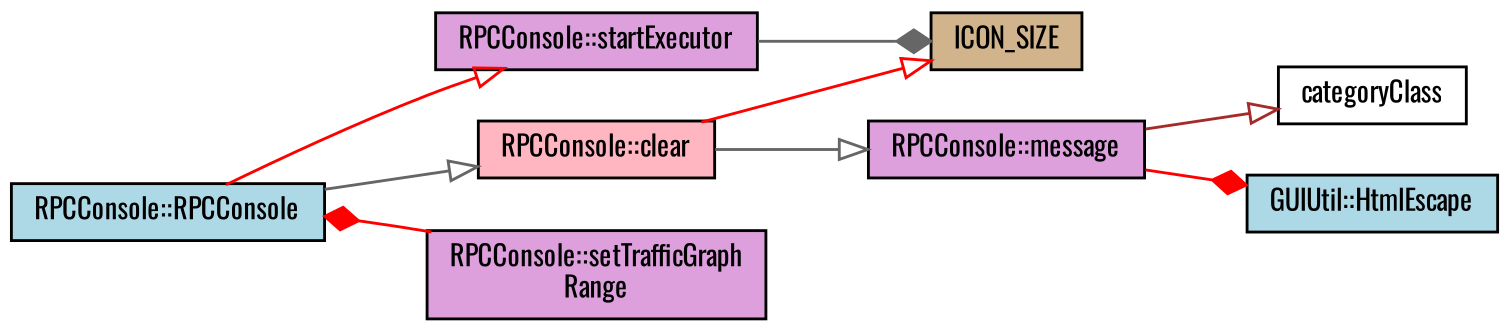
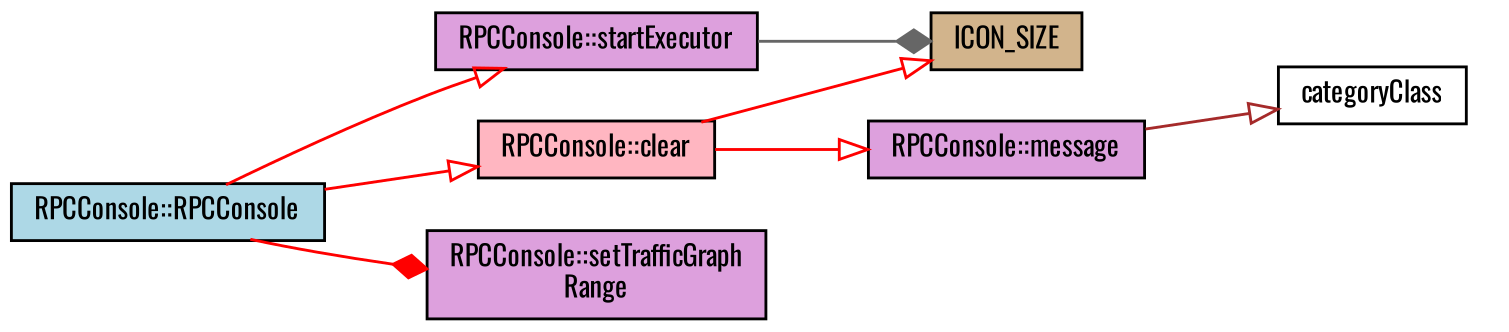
edge "RPCConsole::clear" -> "RPCConsole::message": color gray40 -> red
edge "RPCConsole::RPCConsole" -> "RPCConsole::clear": color gray40 -> red
node "GUIUtil::HtmlEscape": removed
edge "RPCConsole::setTrafficGraph Range" -> "RPCConsole::RPCConsole": reversed
